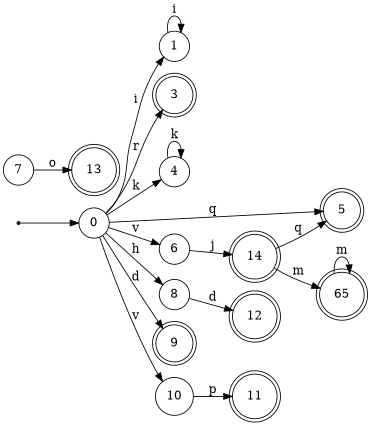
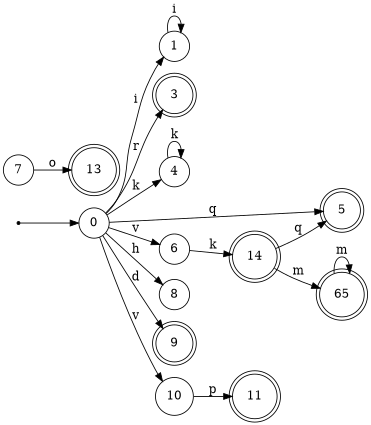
edge "6" -> "14": label "j" -> "k"
node "12": removed
